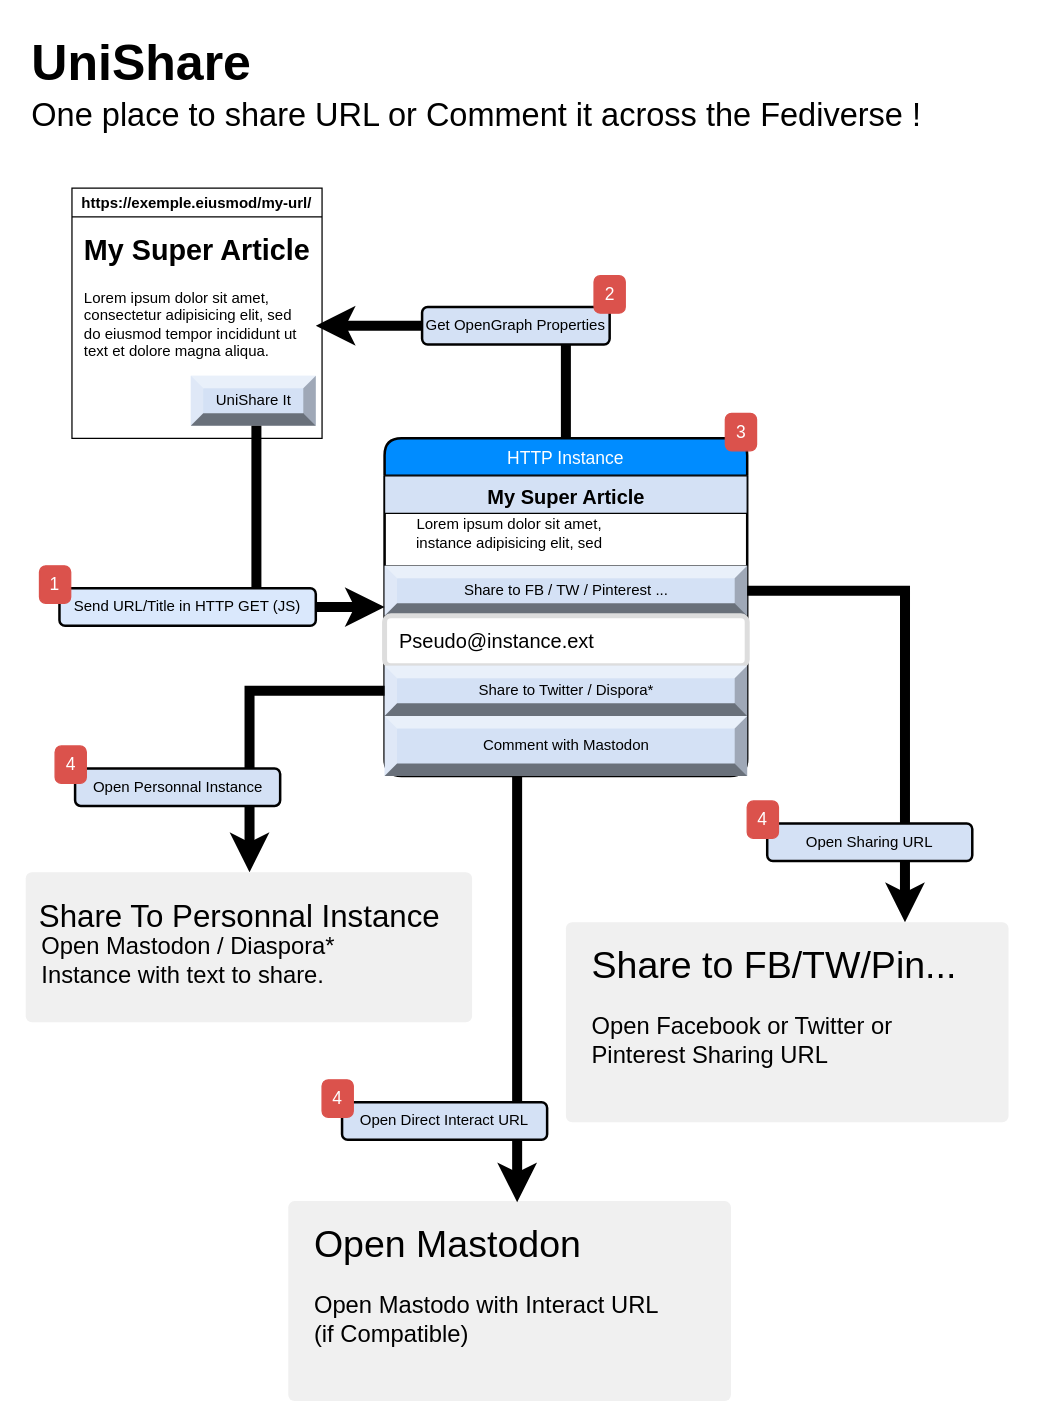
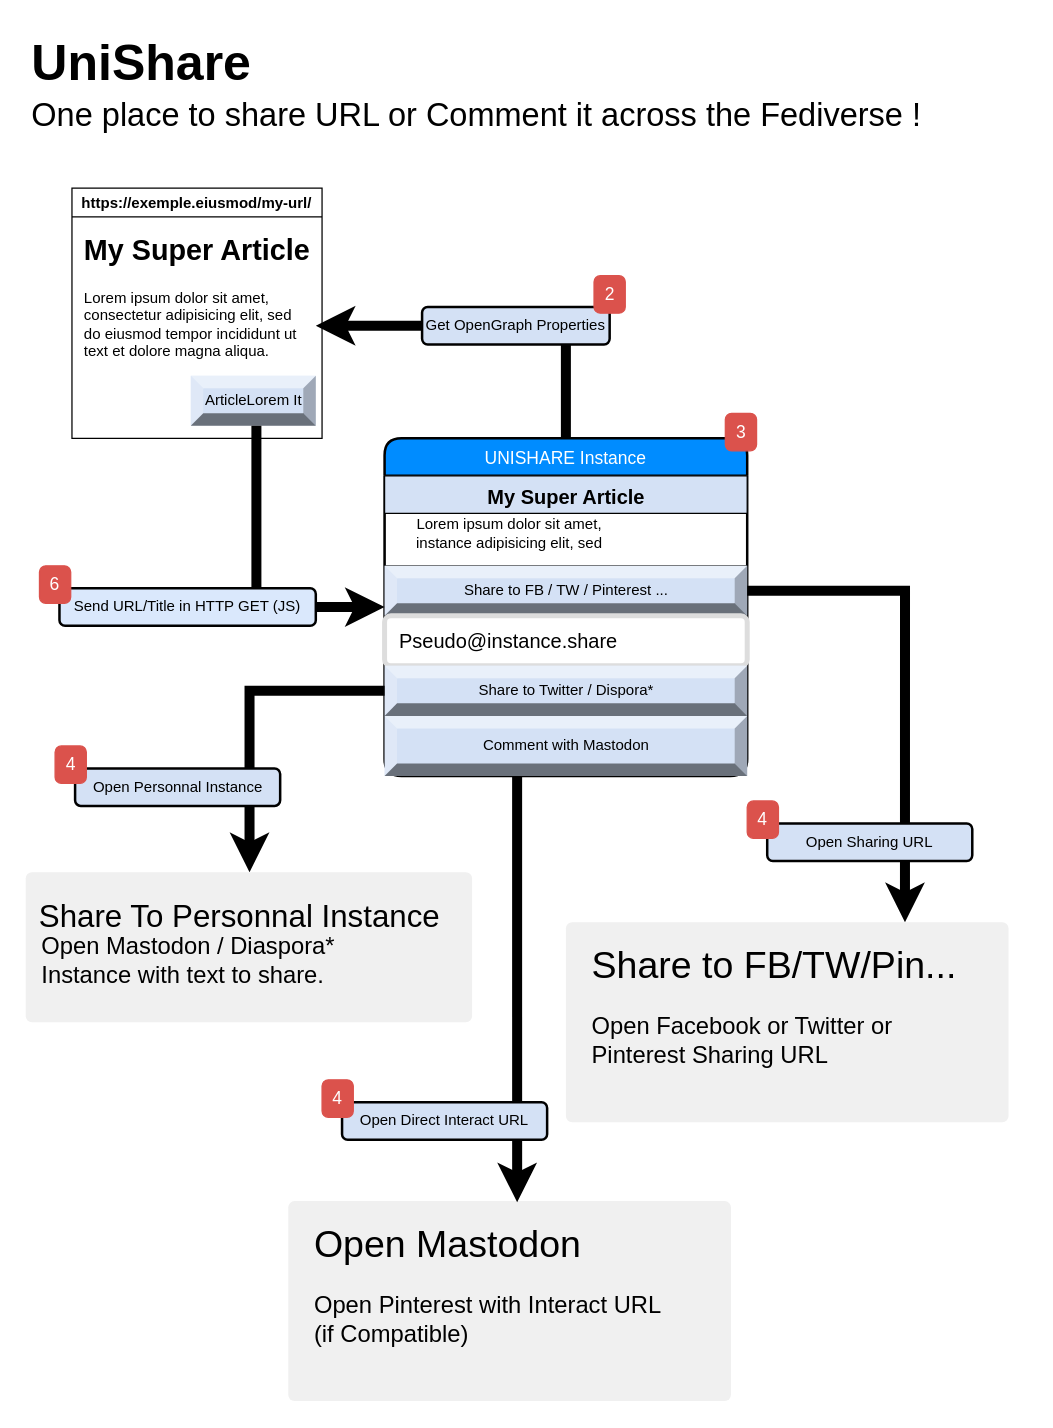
node "UniShare It": label "UniShare It" -> "ArticleLorem It"
node "HTTP Instance": label "HTTP Instance" -> "UNISHARE Instance"
node "1": label "1" -> "6"
node "Pseudo@instance.ext": label "Pseudo@instance.ext" -> "Pseudo@instance.share"
node "Open Mastodo with Interact URL (if Compatible)": label "Open Mastodo with Interact URL (if Compatible)" -> "Open Pinterest with Interact URL (if Compatible)"
